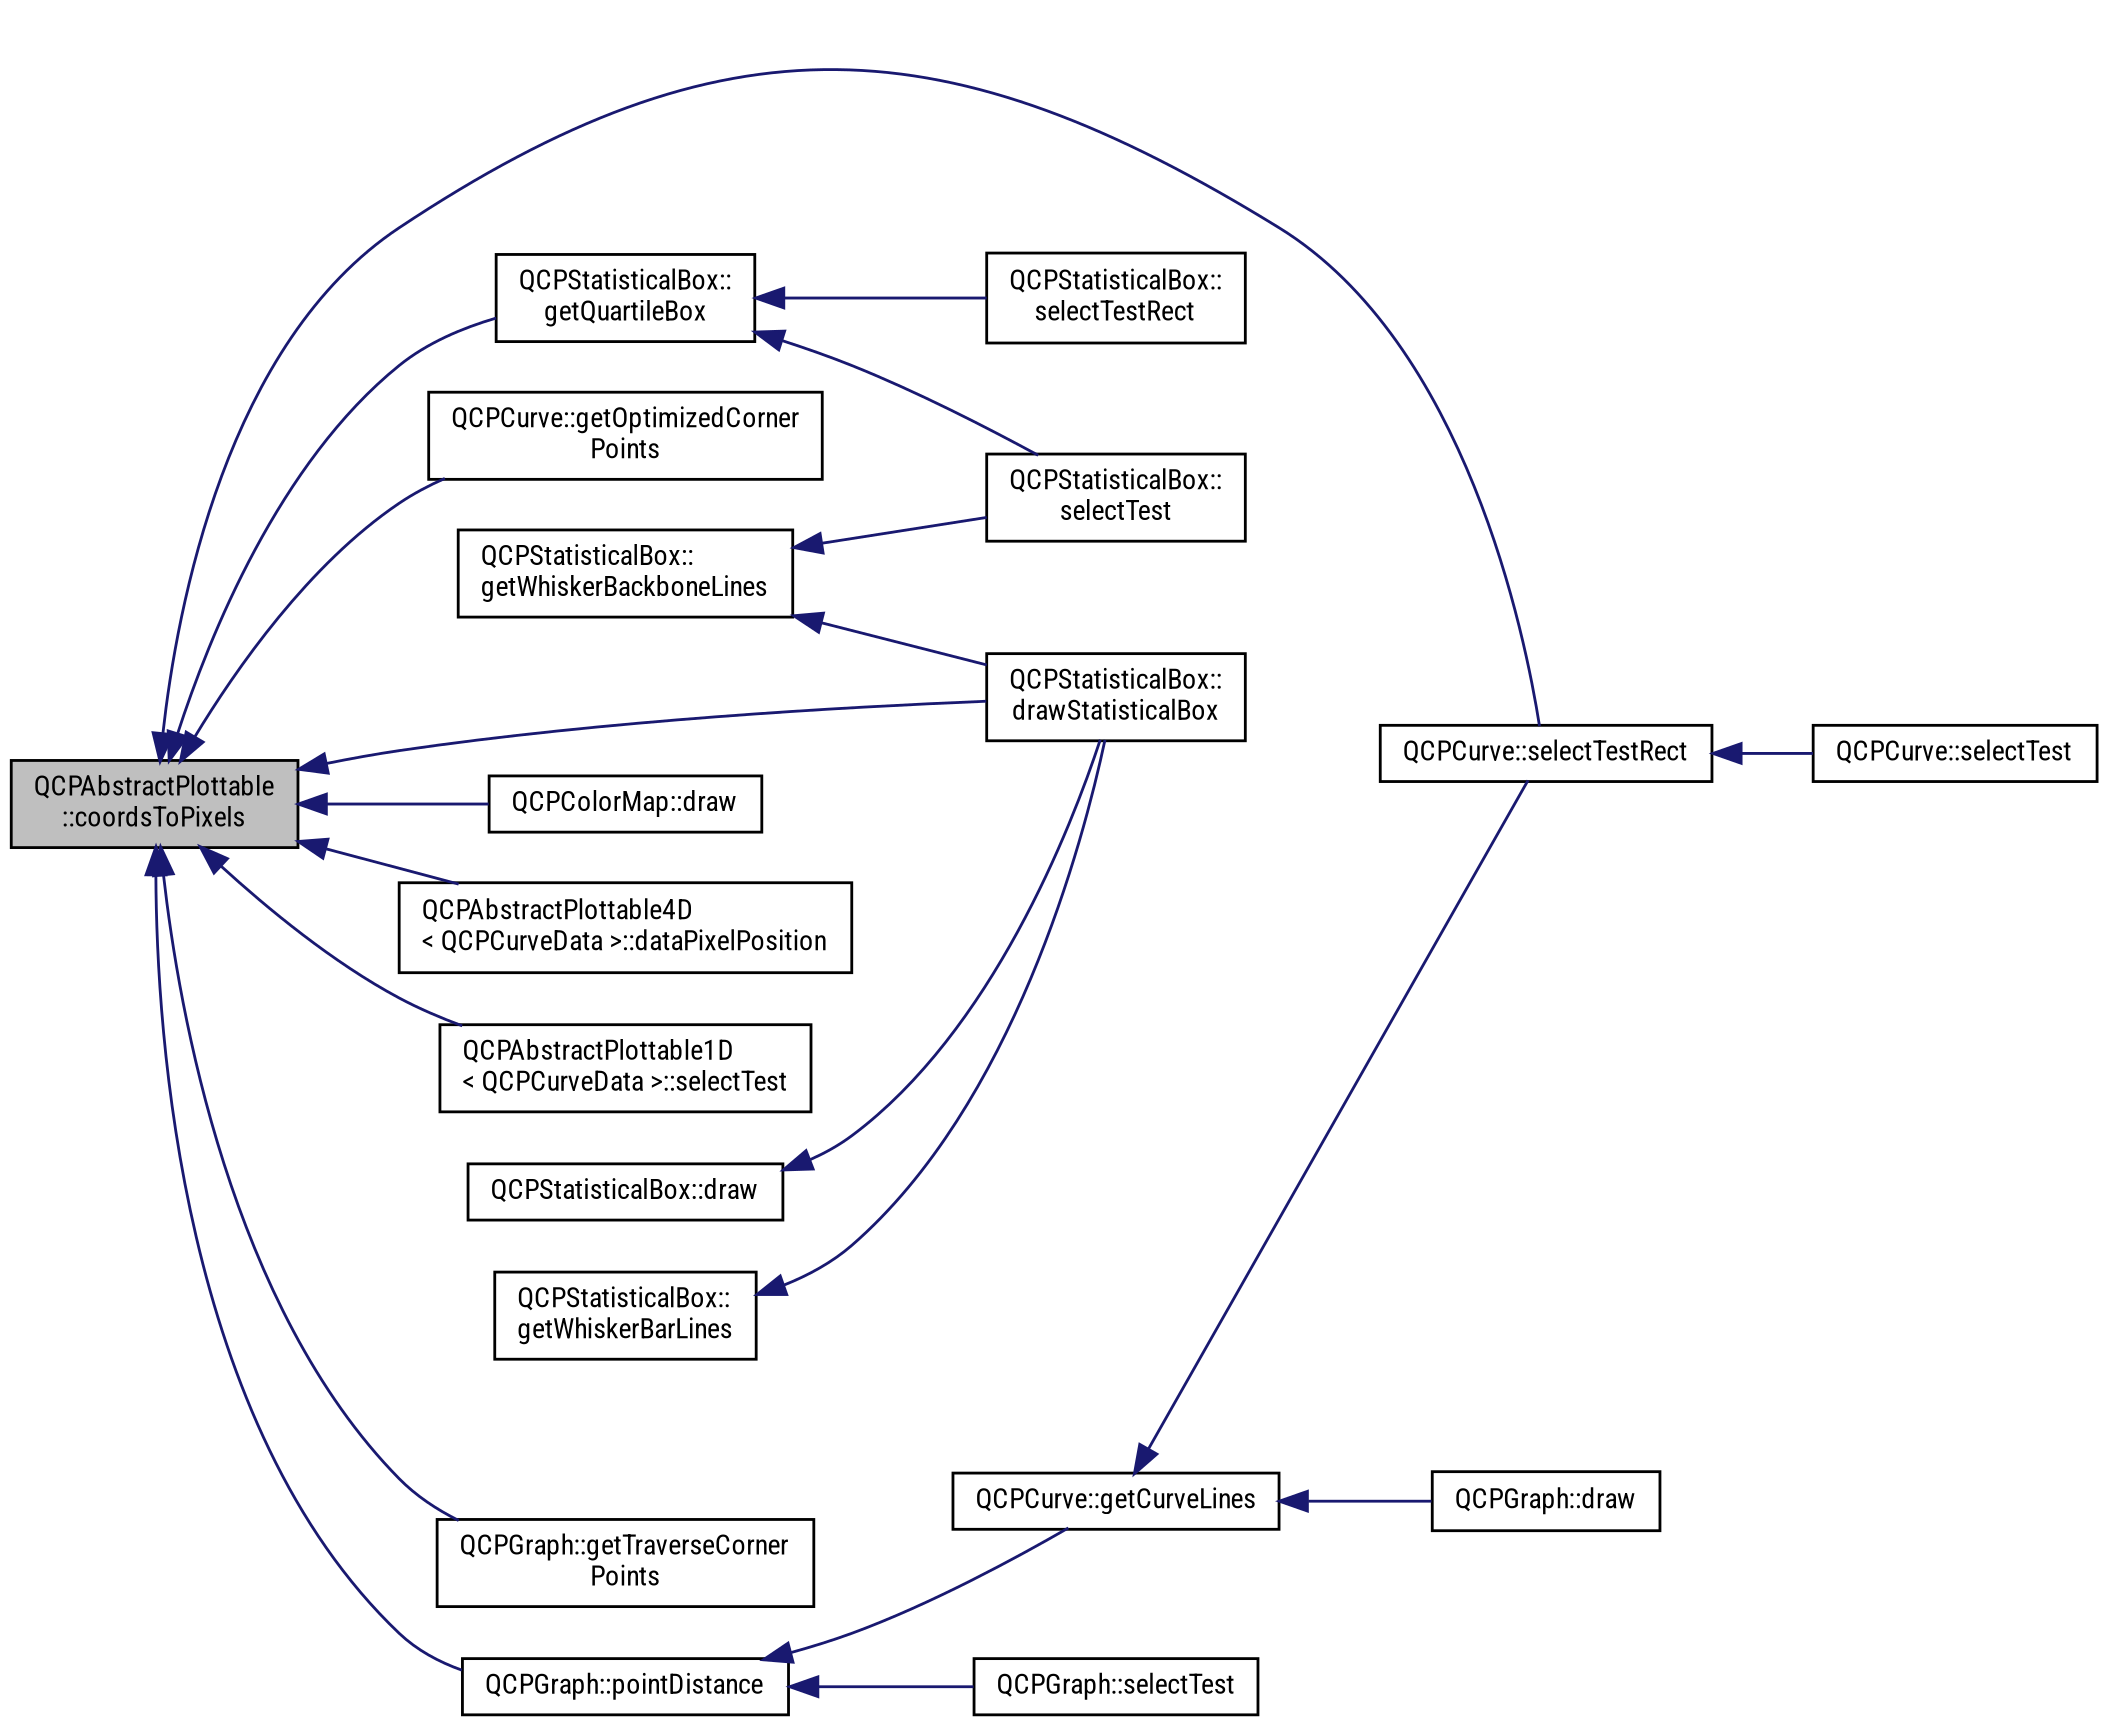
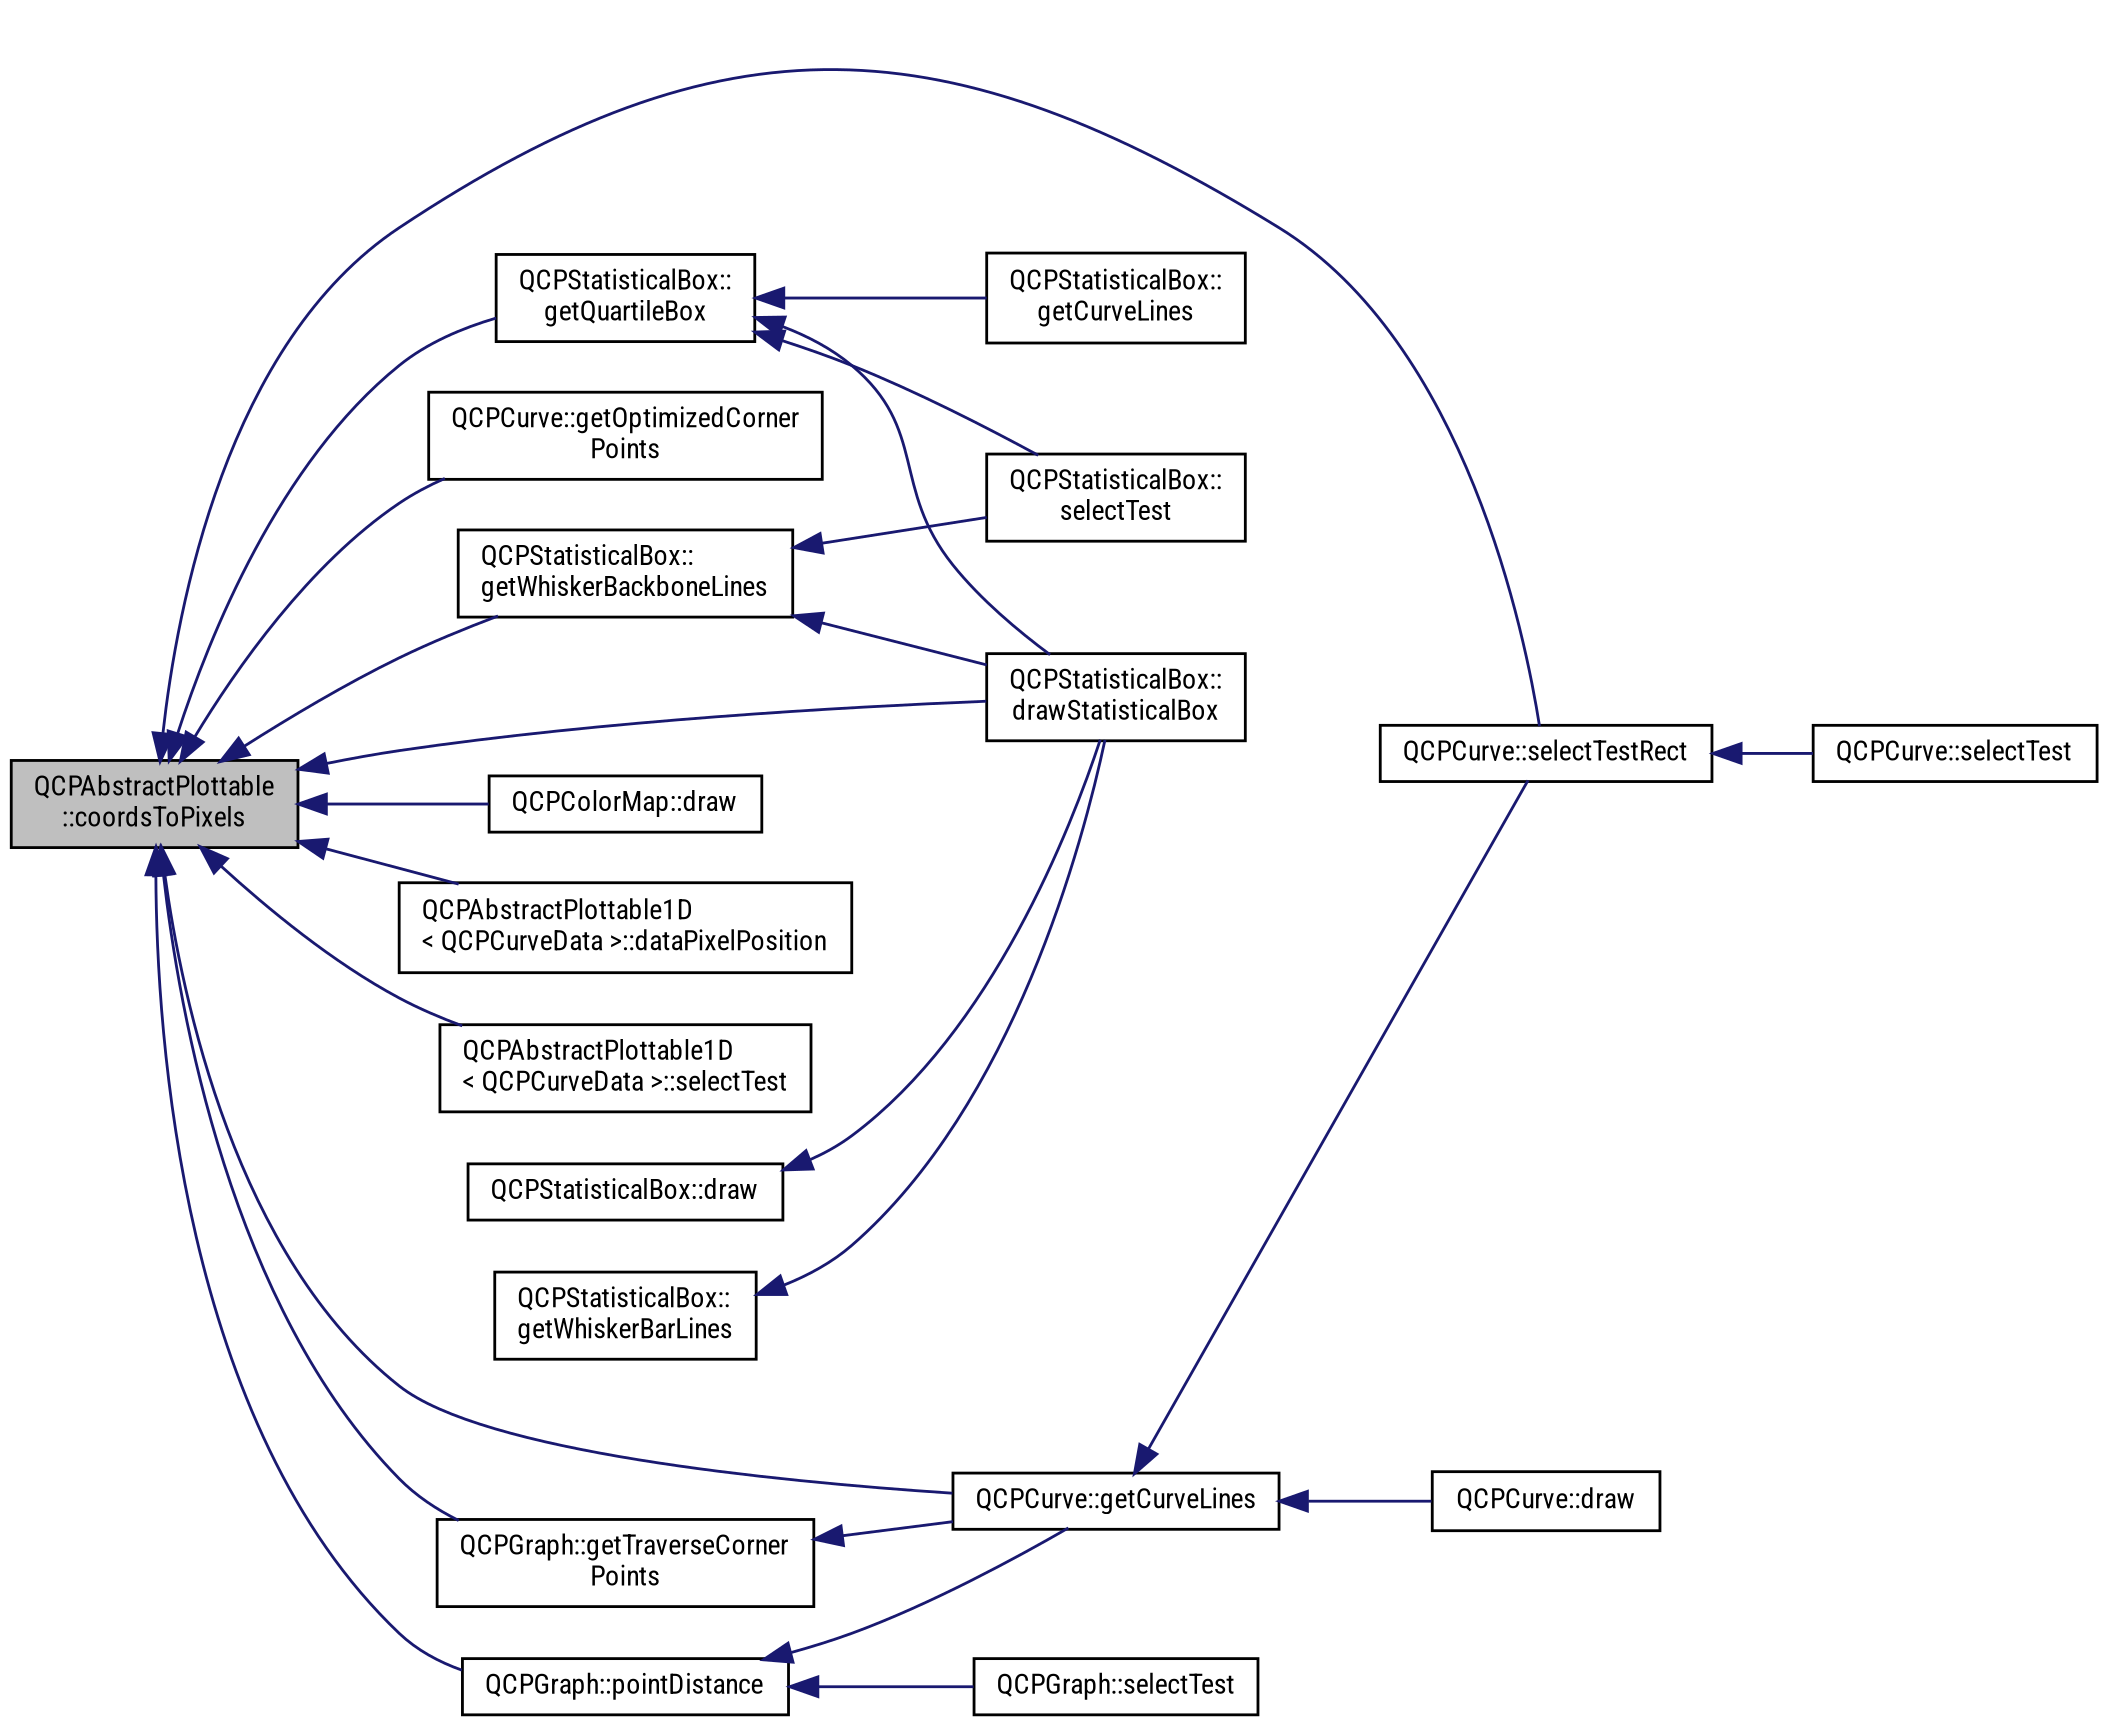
node "QCPStatisticalBox:: selectTestRect": label "QCPStatisticalBox:: selectTestRect" -> "QCPStatisticalBox:: getCurveLines"
edge "QCPStatisticalBox:: drawStatisticalBox" -> "QCPStatisticalBox:: getQuartileBox": added
edge "QCPStatisticalBox:: getWhiskerBackboneLines" -> "QCPAbstractPlottable ::coordsToPixels": added
node "QCPAbstractPlottable4D < QCPCurveData >::dataPixelPosition": label "QCPAbstractPlottable4D < QCPCurveData >::dataPixelPosition" -> "QCPAbstractPlottable1D < QCPCurveData >::dataPixelPosition"
edge "QCPCurve::getCurveLines" -> "QCPAbstractPlottable ::coordsToPixels": added
node "QCPGraph::draw": label "QCPGraph::draw" -> "QCPCurve::draw"
edge "QCPCurve::getCurveLines" -> "QCPGraph::getTraverseCorner Points": added
